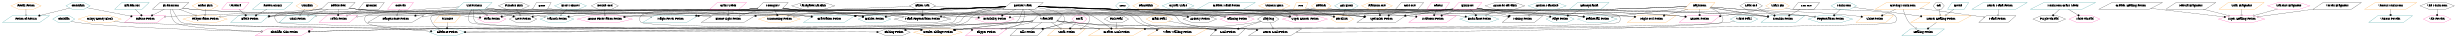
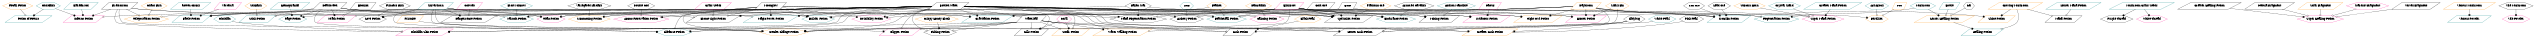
node "Iron Ore": shape parallelogram -> hexagon
edge "Deathweed" -> "Rage Potion": added
node "Super Hunter Potion": label "Super Hunter Potion" -> "Super Mana Potion"
edge "Waterleaf" -> "Fishing Potion": arrowhead box -> odot
